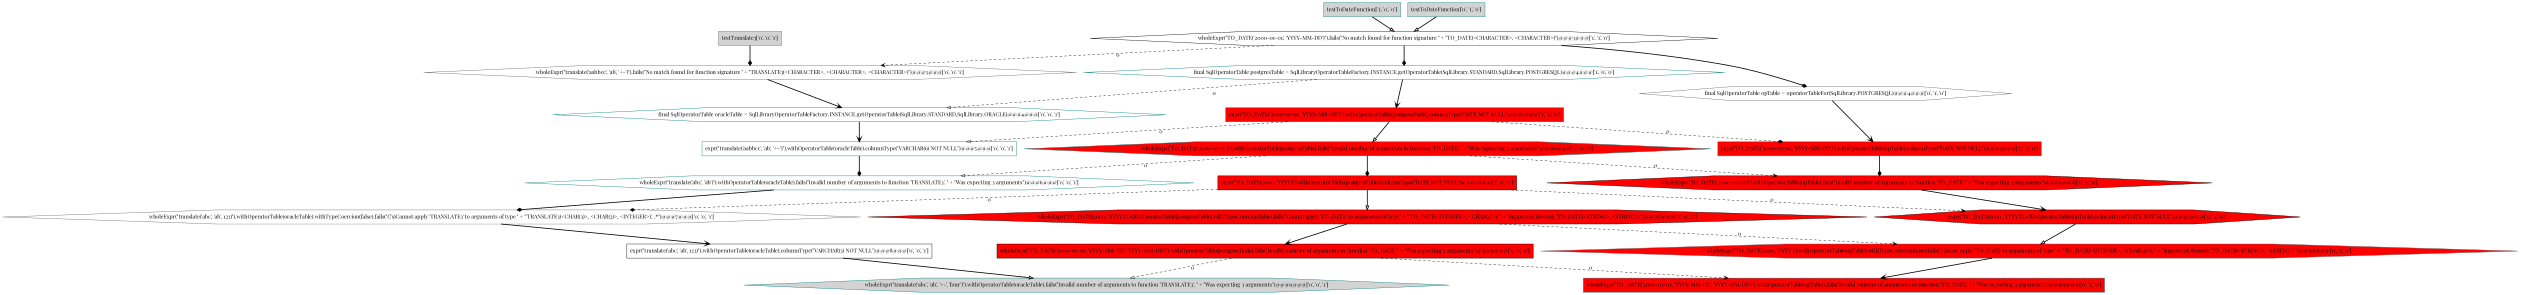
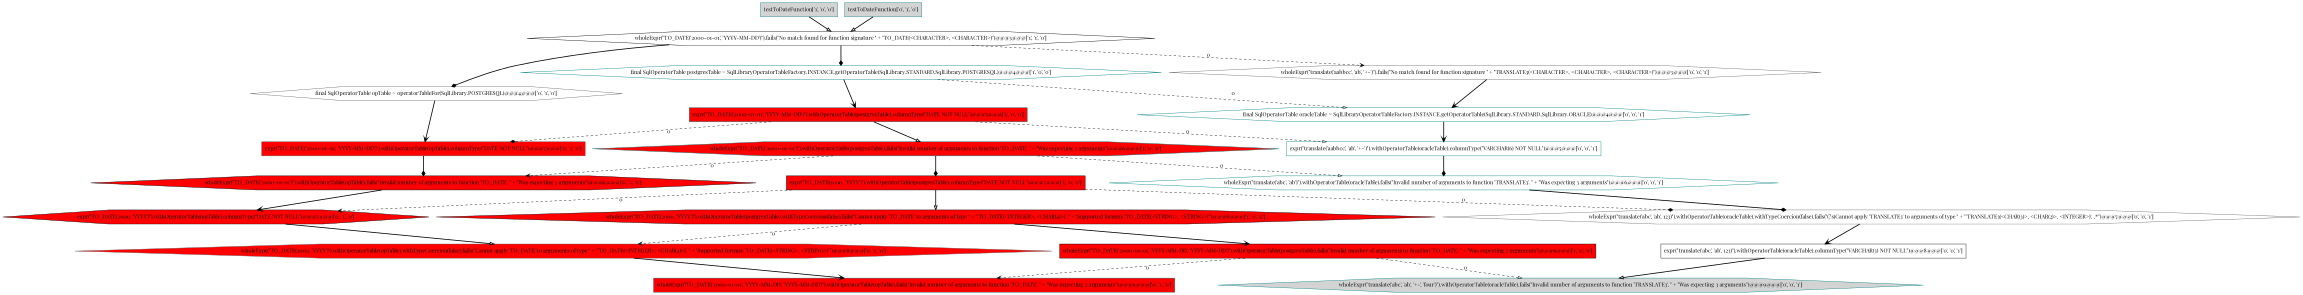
node "testTranslate3['0', '0', '1']": removed
